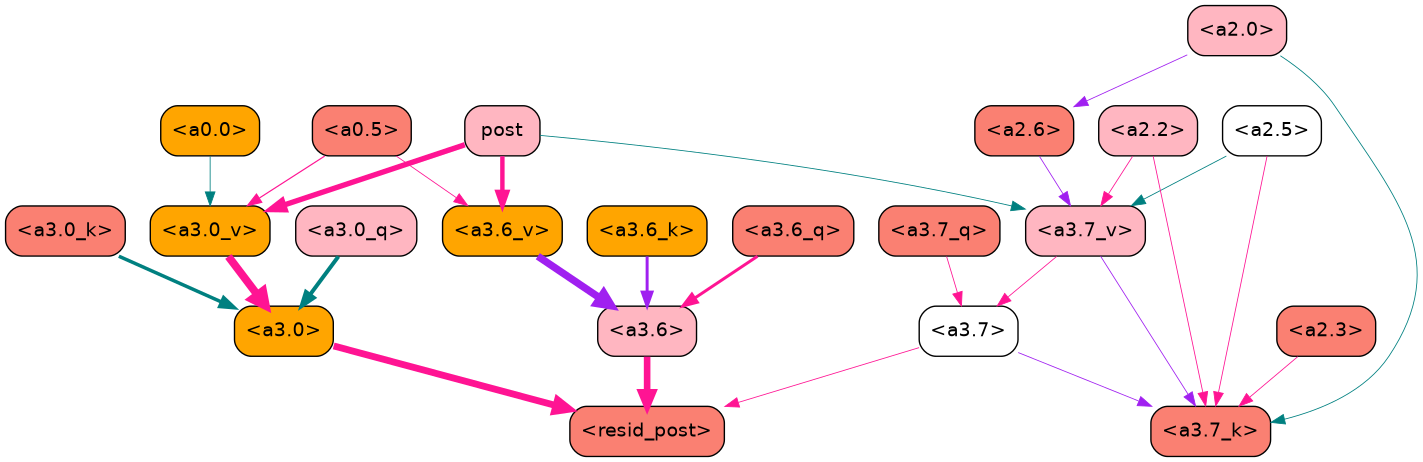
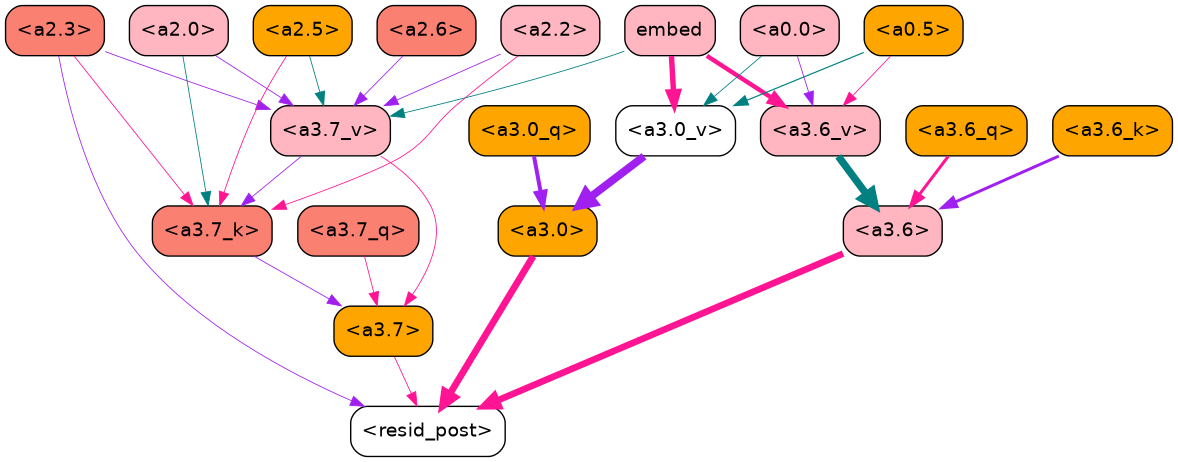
edge "<a0.0>" -> "<a3.6_v>": added
edge "<a2.3>" -> "<a3.7_v>": added
edge "<a2.0>" -> "<a2.6>": now "<a2.0>" -> "<a3.7_v>"
node "<a0.0>": fillcolor orange -> lightpink
node "<a0.5>": fillcolor salmon -> orange
node "post": label "post" -> "embed"
node "<a2.5>": fillcolor white -> orange
edge "<a2.2>" -> "<a3.7_v>": color deeppink -> purple
edge "<a0.5>" -> "<a3.0_v>": color deeppink -> teal
node "<a3.0_k>": removed
node "<a3.0_v>": fillcolor orange -> white
node "<a3.0_q>": fillcolor lightpink -> orange
node "<a3.6_v>": fillcolor orange -> lightpink
node "<a3.6_q>": fillcolor salmon -> orange
edge "<a2.3>" -> "<resid_post>": added
edge "<a3.0_v>" -> "<a3.0>": color deeppink -> purple
edge "<a3.0_q>" -> "<a3.0>": color teal -> purple
edge "<a3.6_v>" -> "<a3.6>": color purple -> teal
node "<a3.7>": fillcolor white -> orange
edge "<a3.7>" -> "<a3.7_k>": reversed
node "<resid_post>": fillcolor salmon -> white
